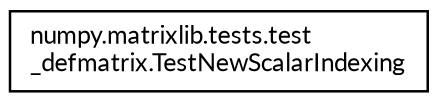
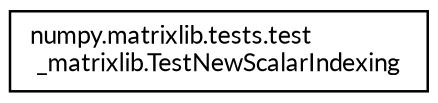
node "numpy.matrixlib.tests.test _defmatrix.TestNewScalarIndexing": label "numpy.matrixlib.tests.test _defmatrix.TestNewScalarIndexing" -> "numpy.matrixlib.tests.test _matrixlib.TestNewScalarIndexing"
